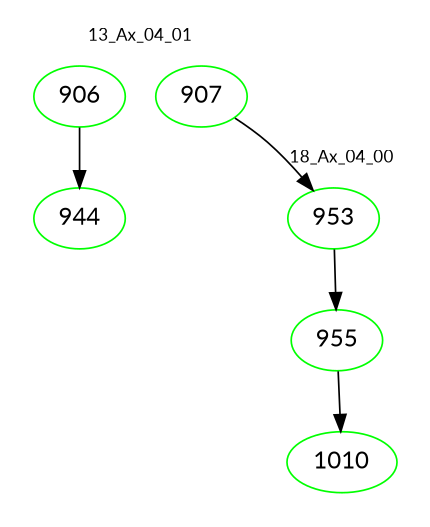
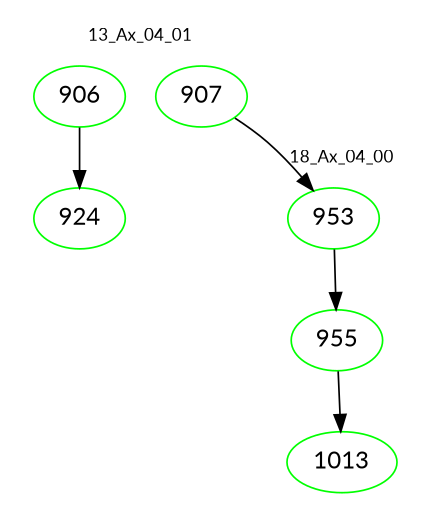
node "944": label "944" -> "924"
node "1010": label "1010" -> "1013"
